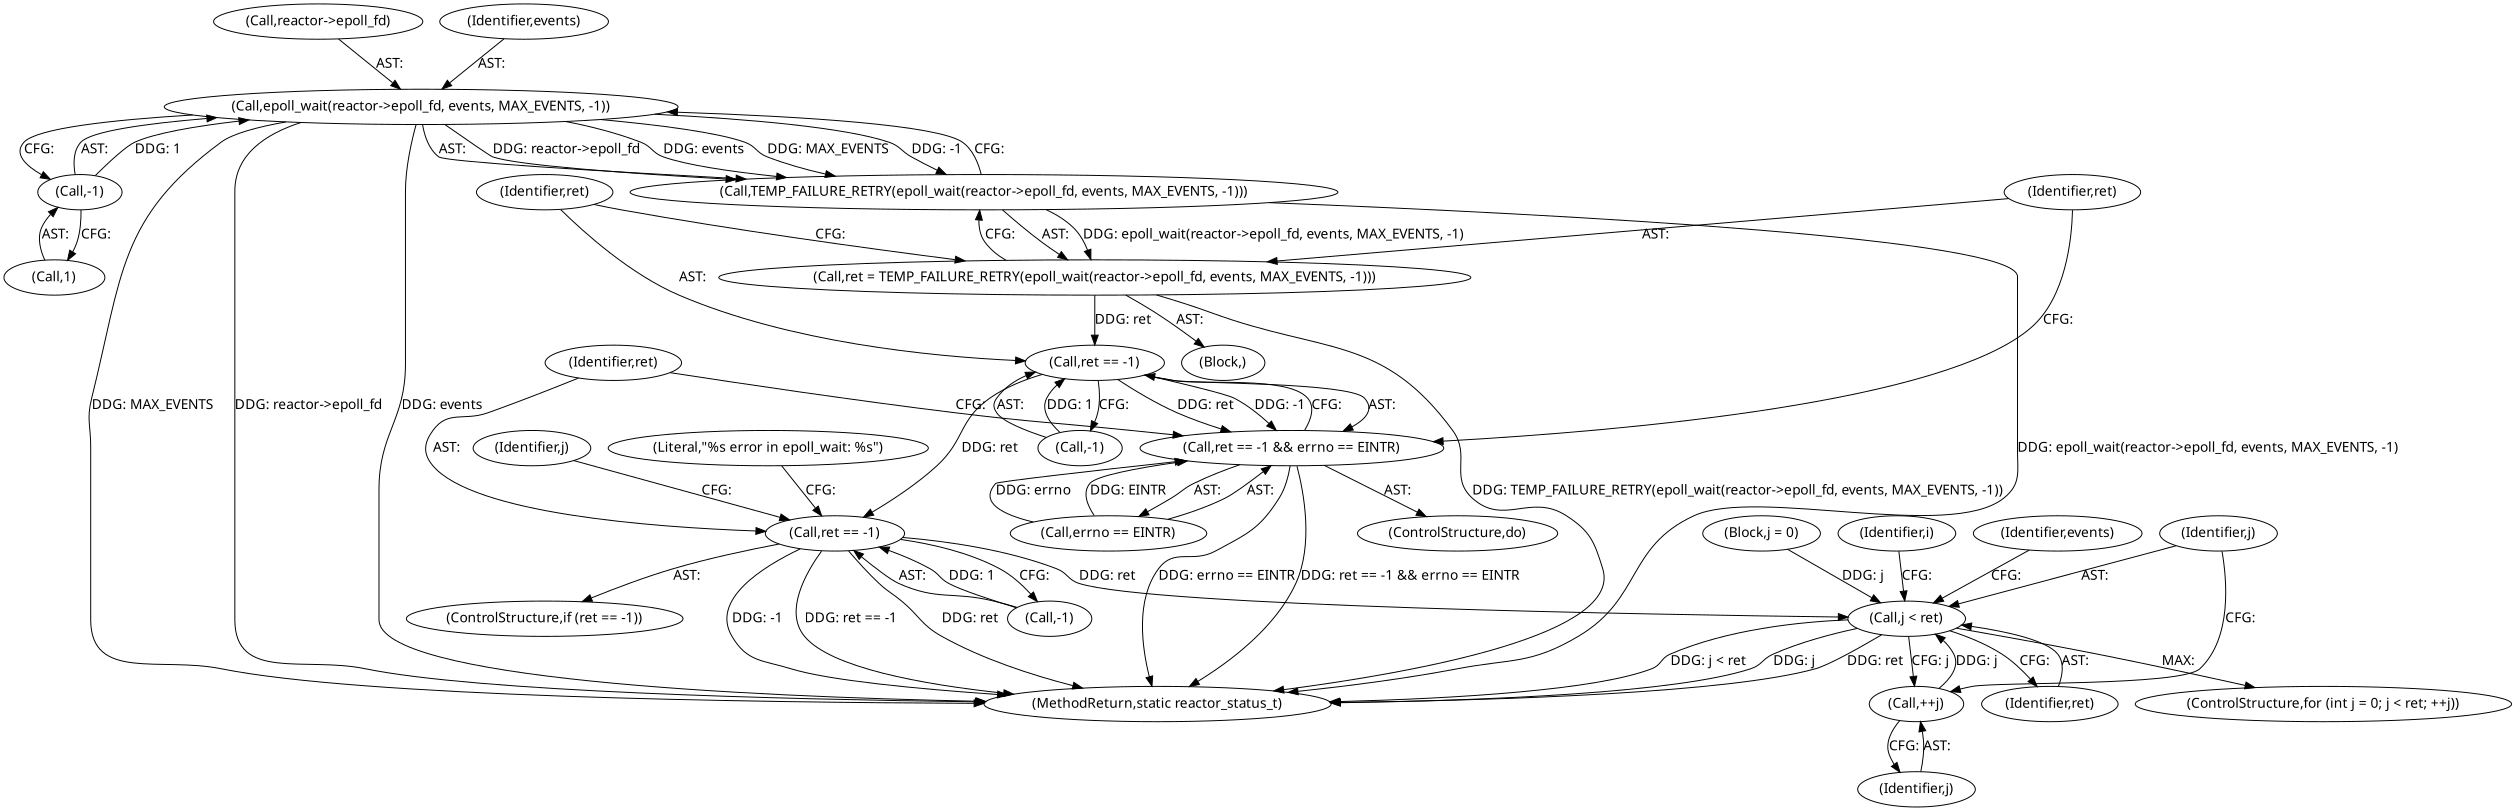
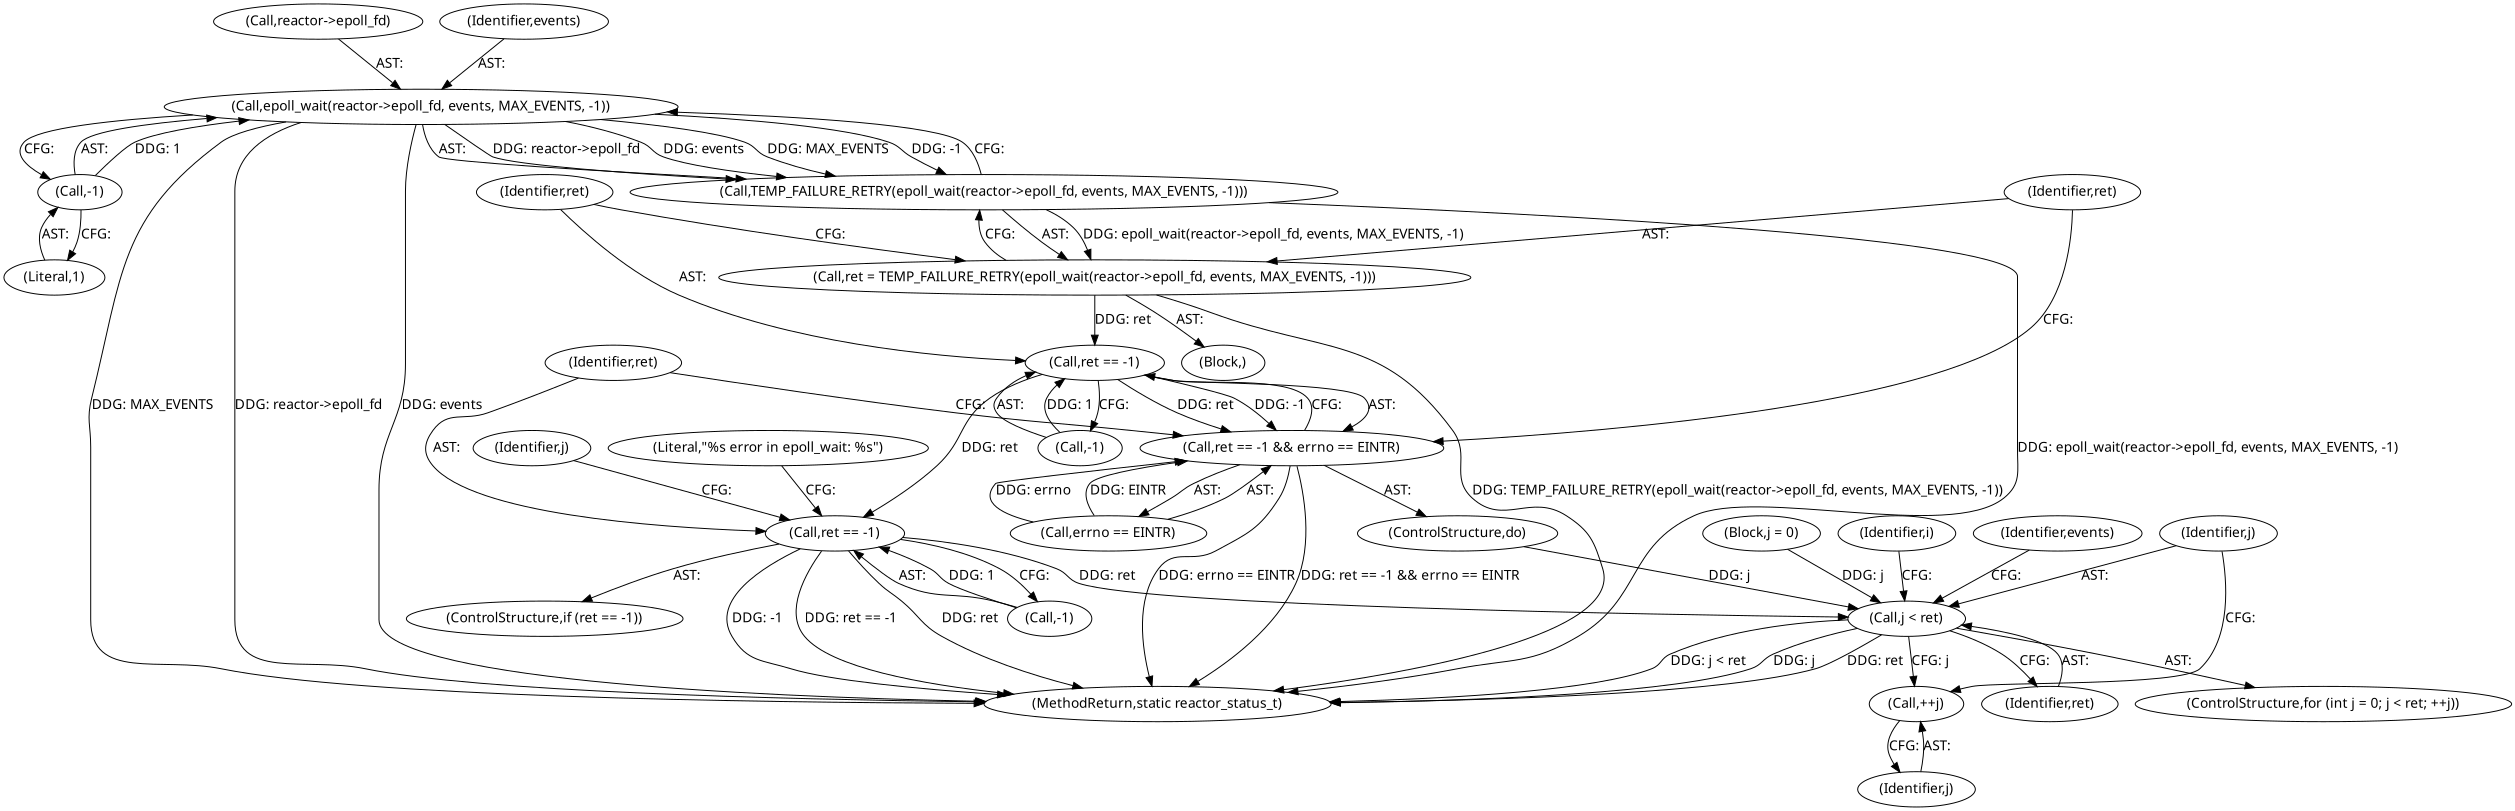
node "(Call,1)": label "(Call,1)" -> "(Literal,1)"
edge "(Call,j < ret)" -> "(ControlStructure,for (int j = 0; j < ret; ++j))": label "MAX: " -> "AST: "
edge "(Call,++j)" -> "(Call,j < ret)": now "(ControlStructure,do)" -> "(Call,j < ret)"
